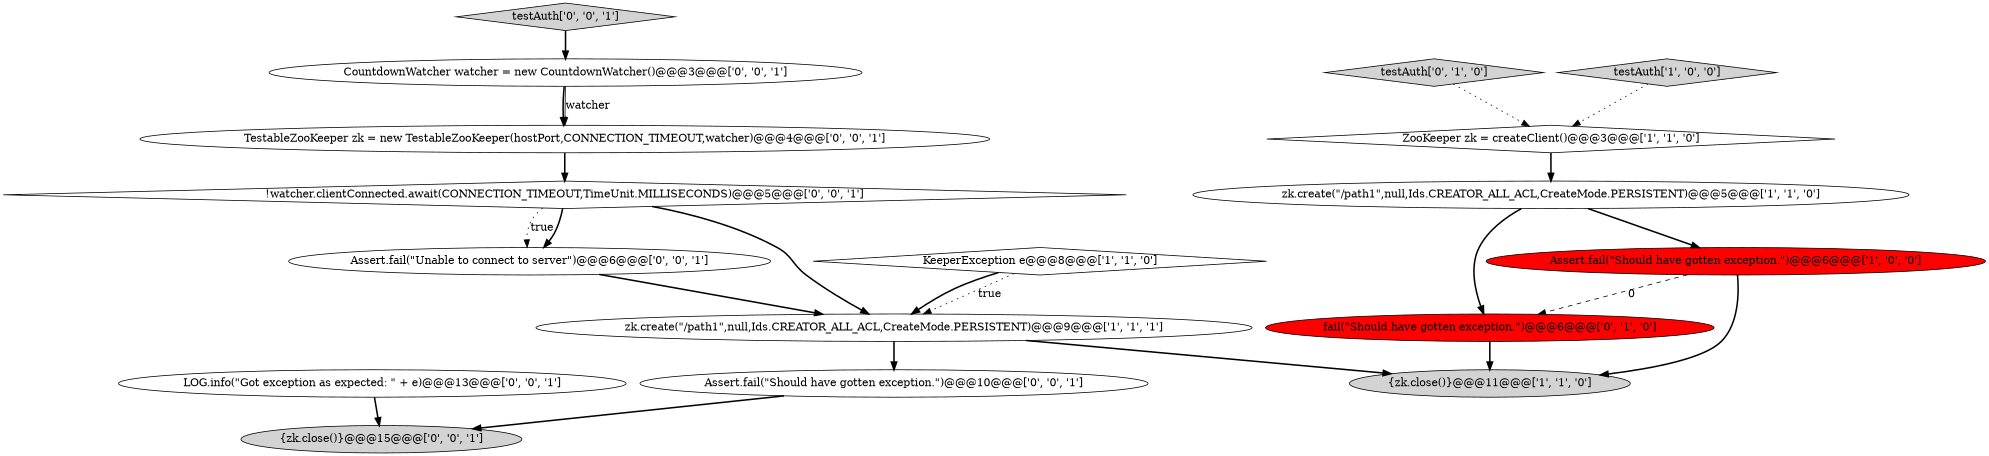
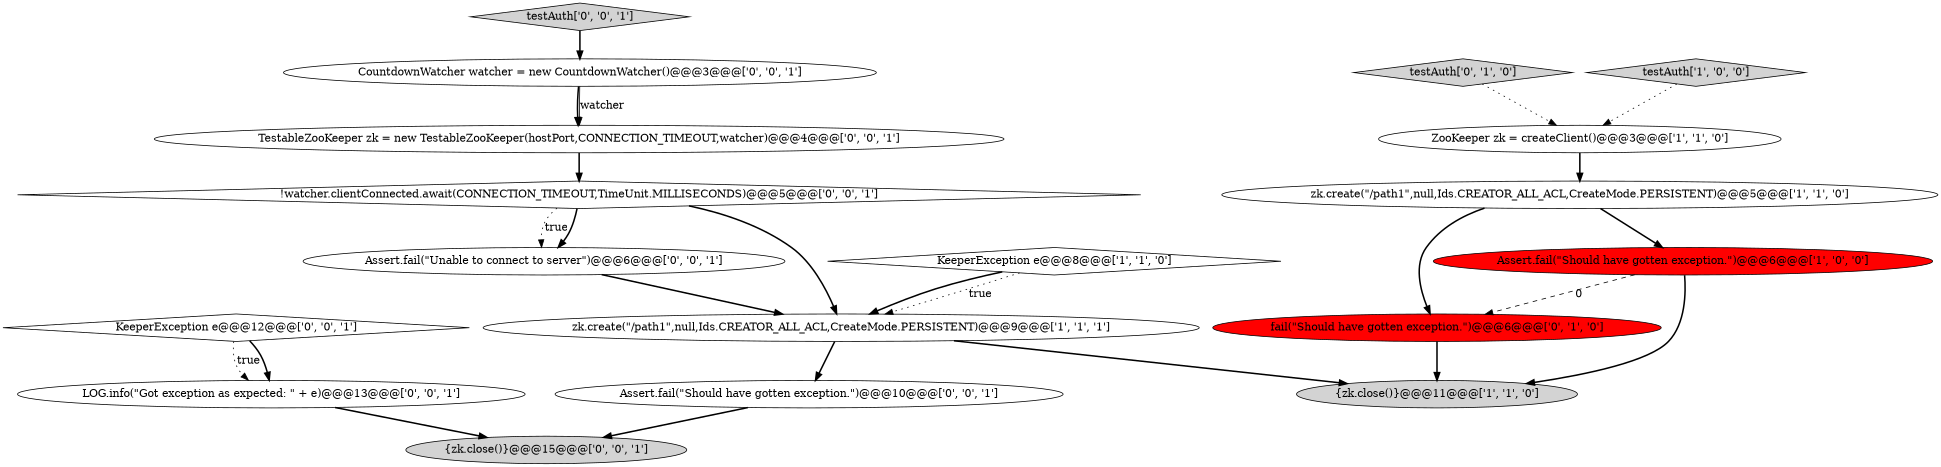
node "ZooKeeper zk = createClient()@@@3@@@['1', '1', '0']": shape diamond -> ellipse
node "KeeperException e@@@12@@@['0', '0', '1']": added
